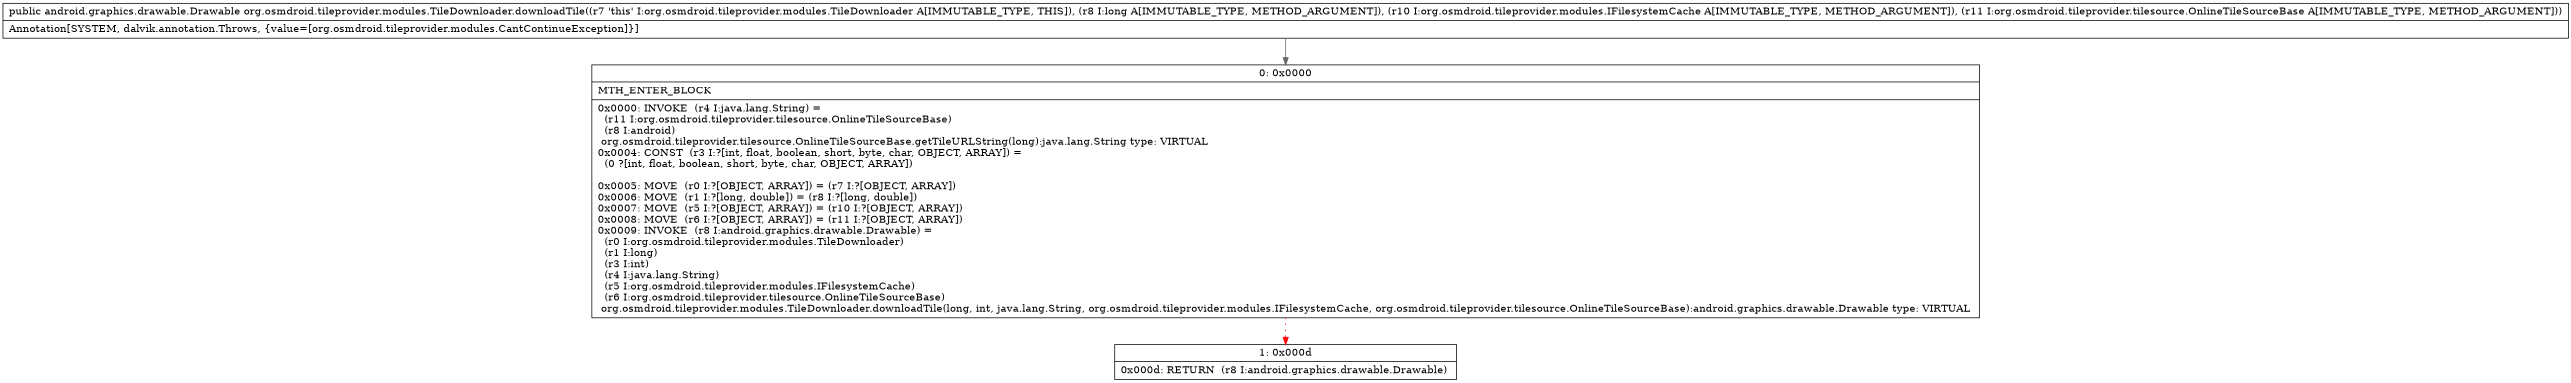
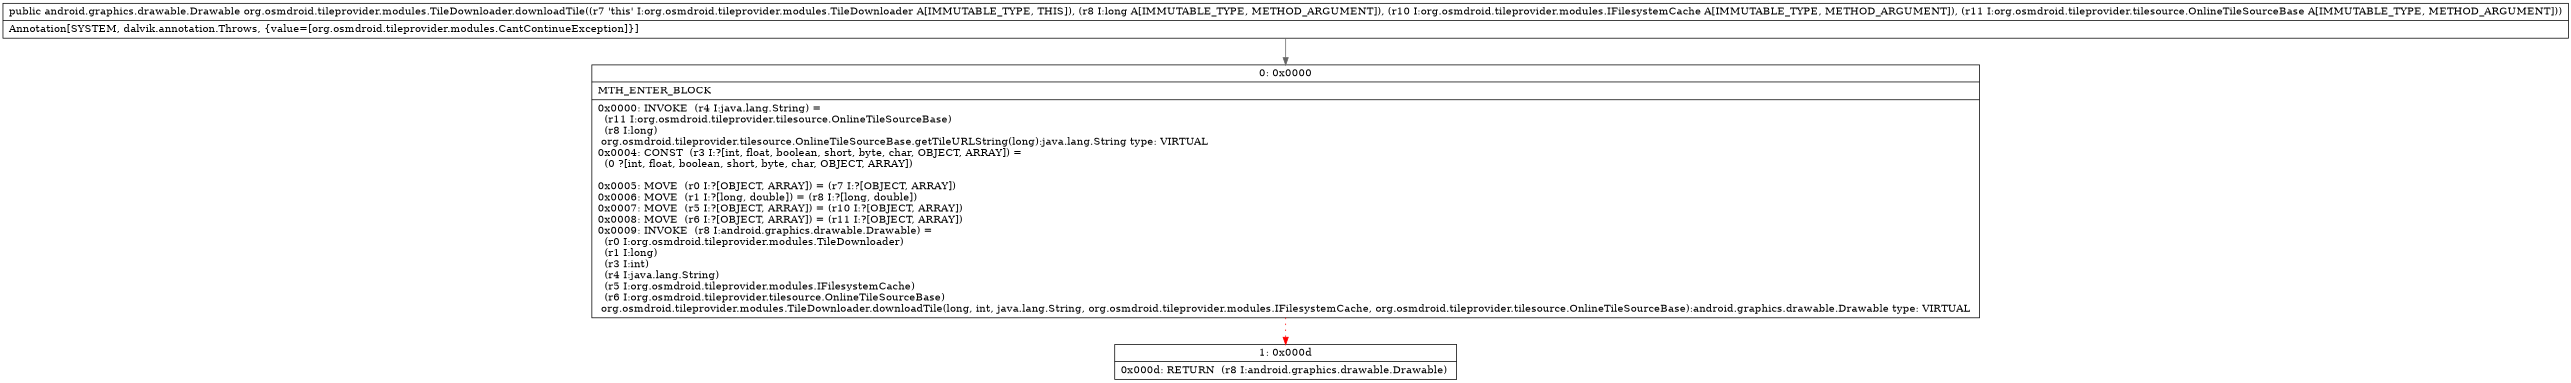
node "0: 0x0000": text "(r8 I:android)" -> "(r8 I:long)"
